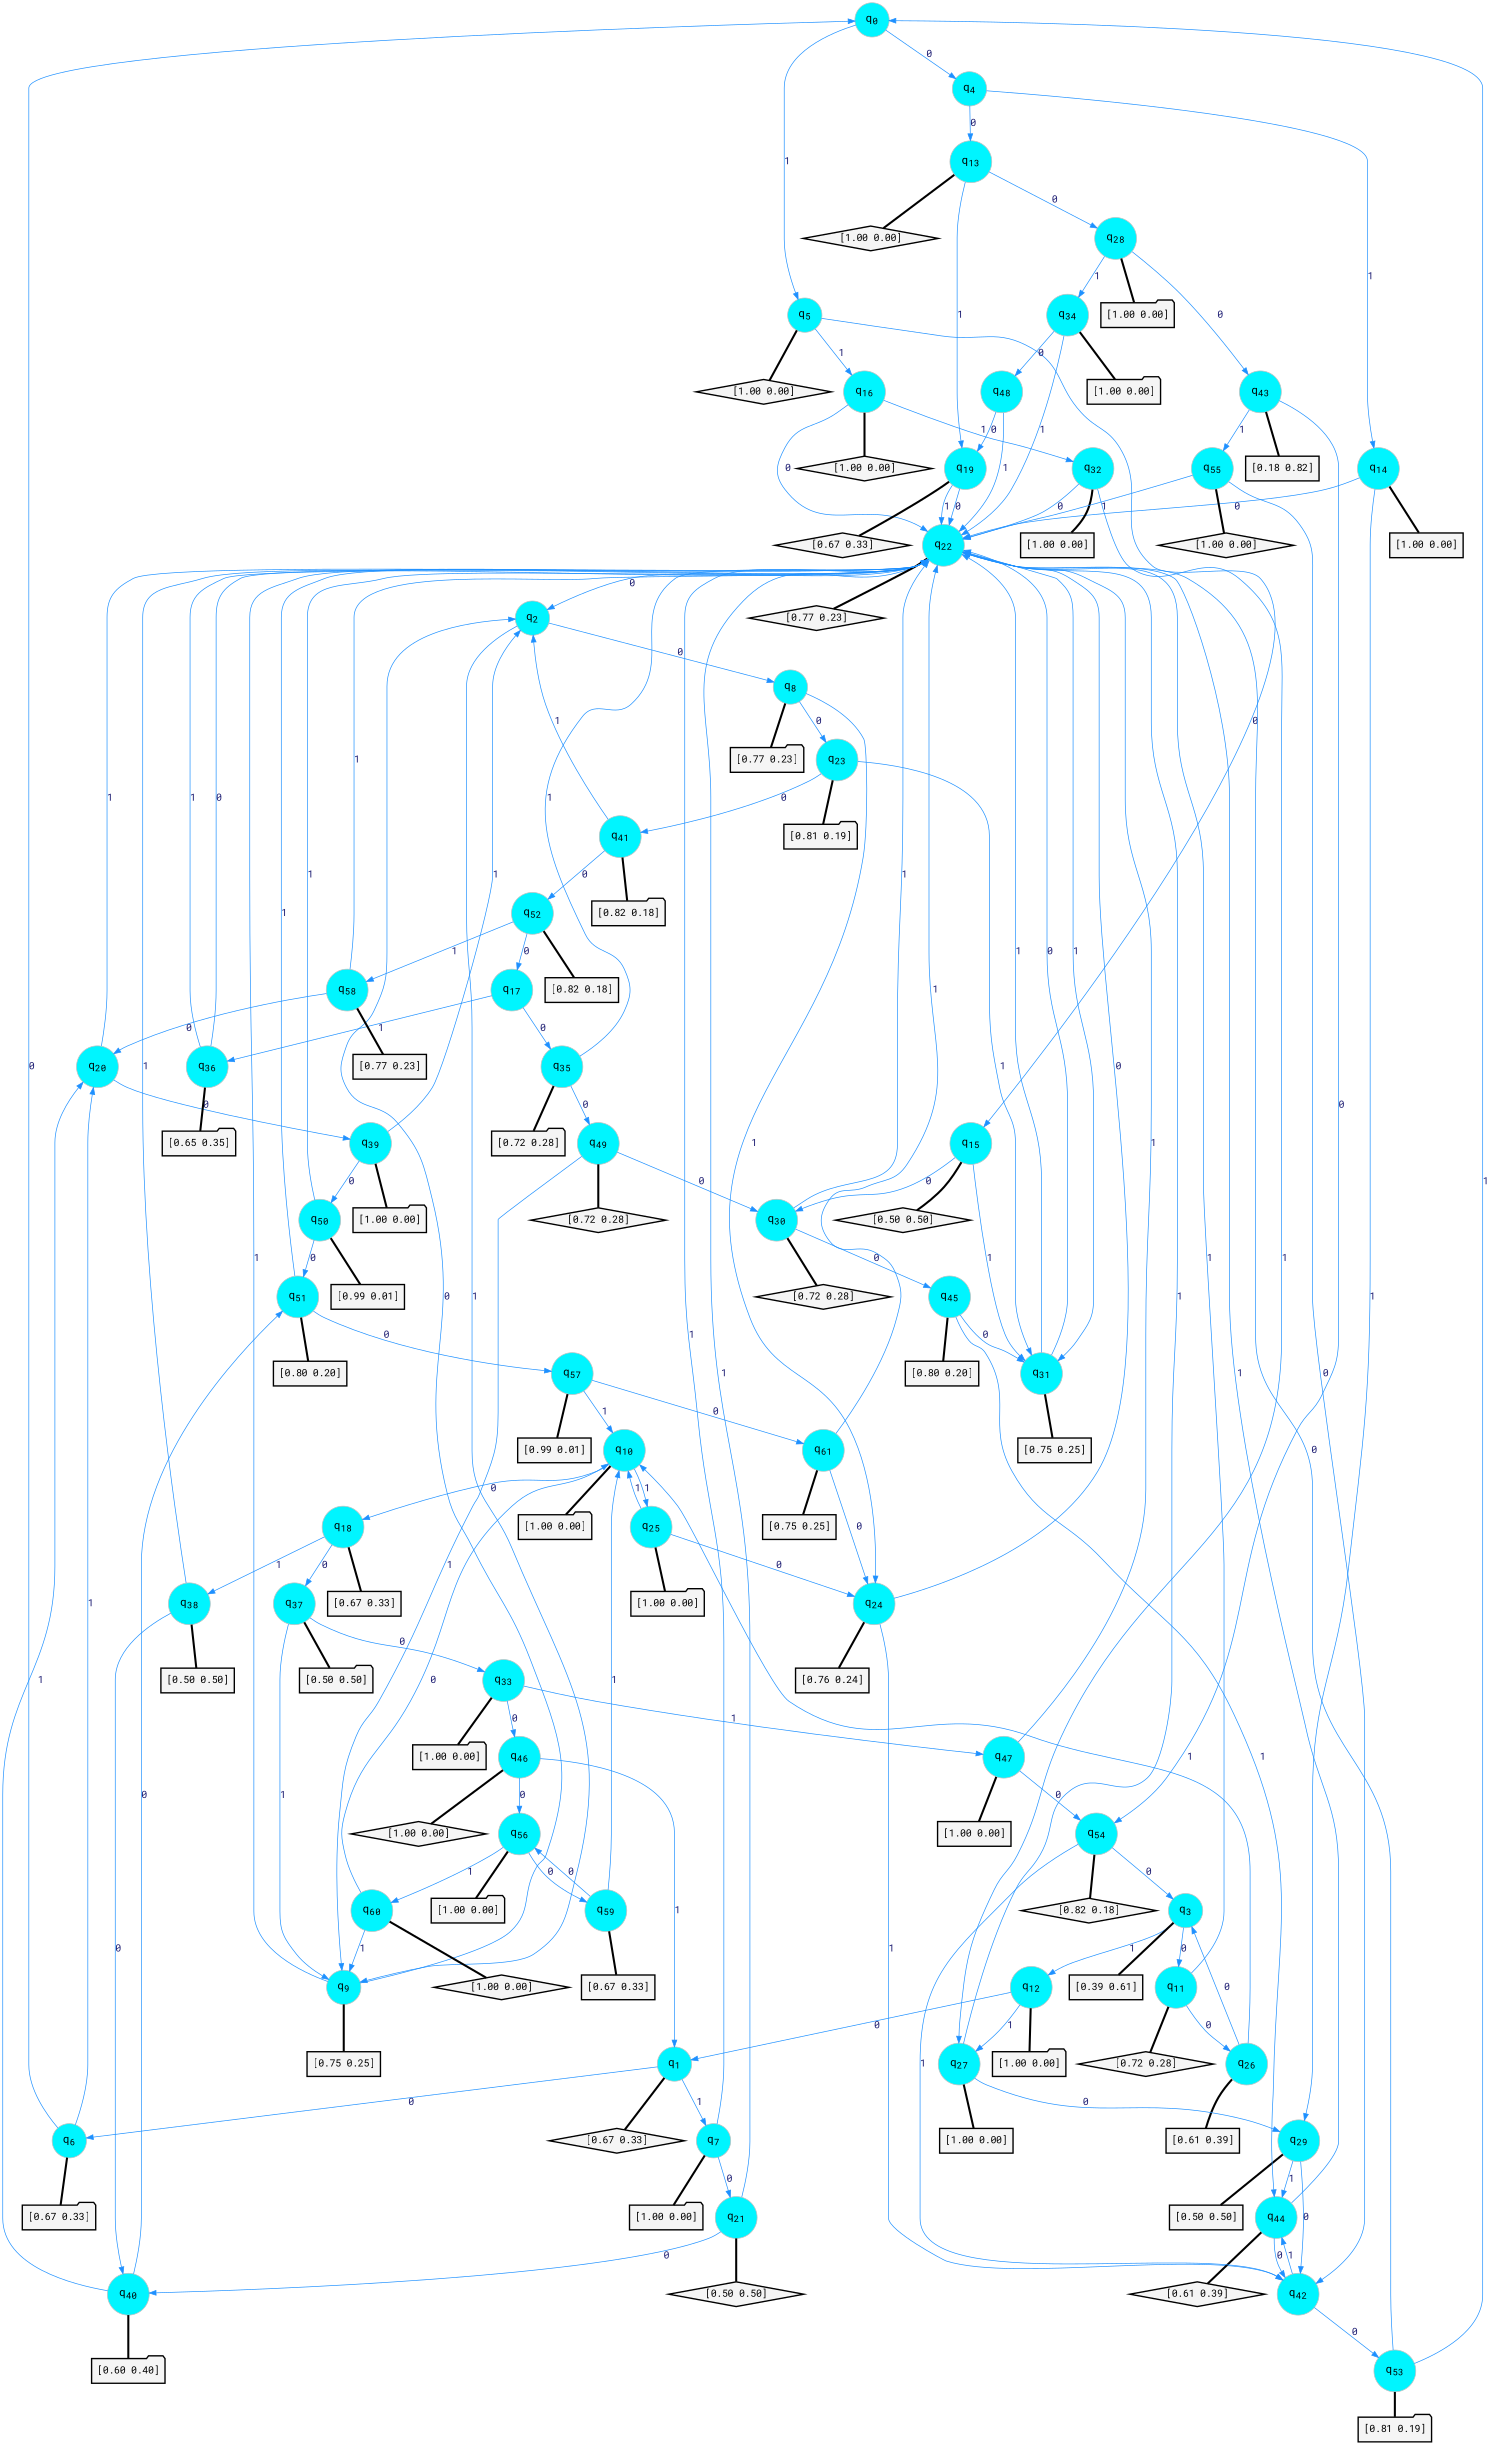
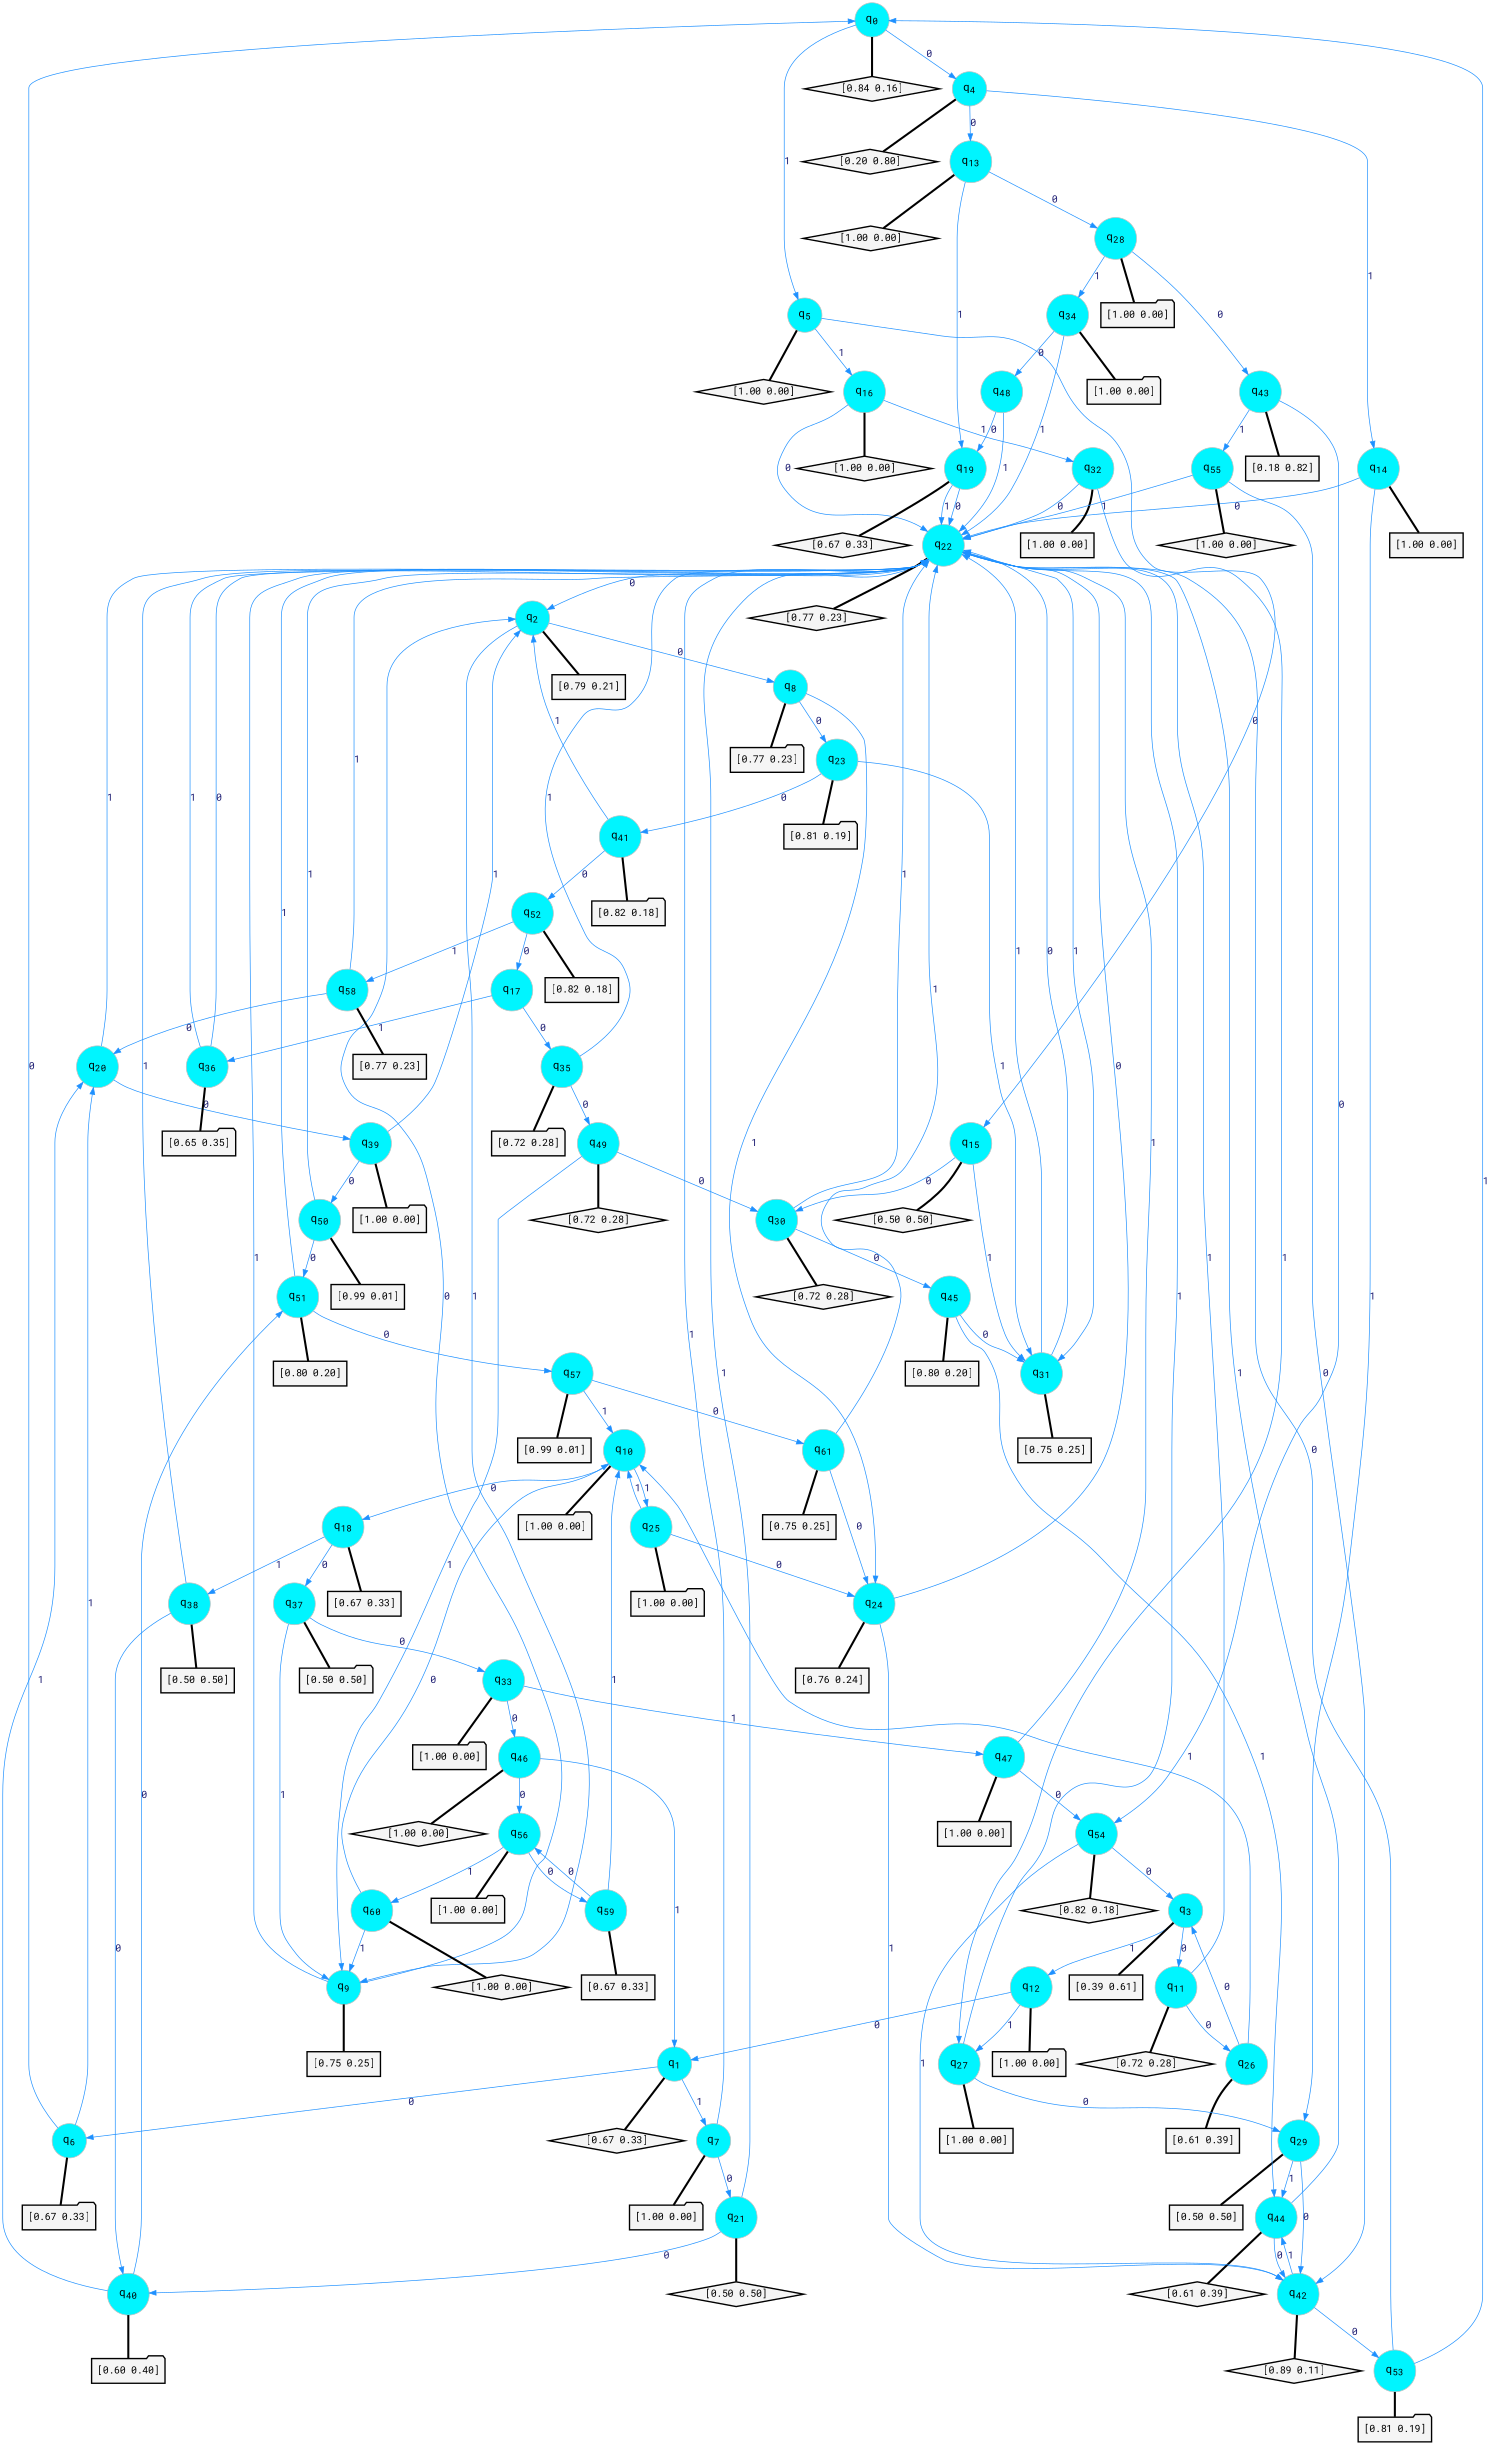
node "[0.84 0.16]": added
node "[0.20 0.80]": added
node "[0.79 0.21]": added
node "[0.89 0.11]": added
